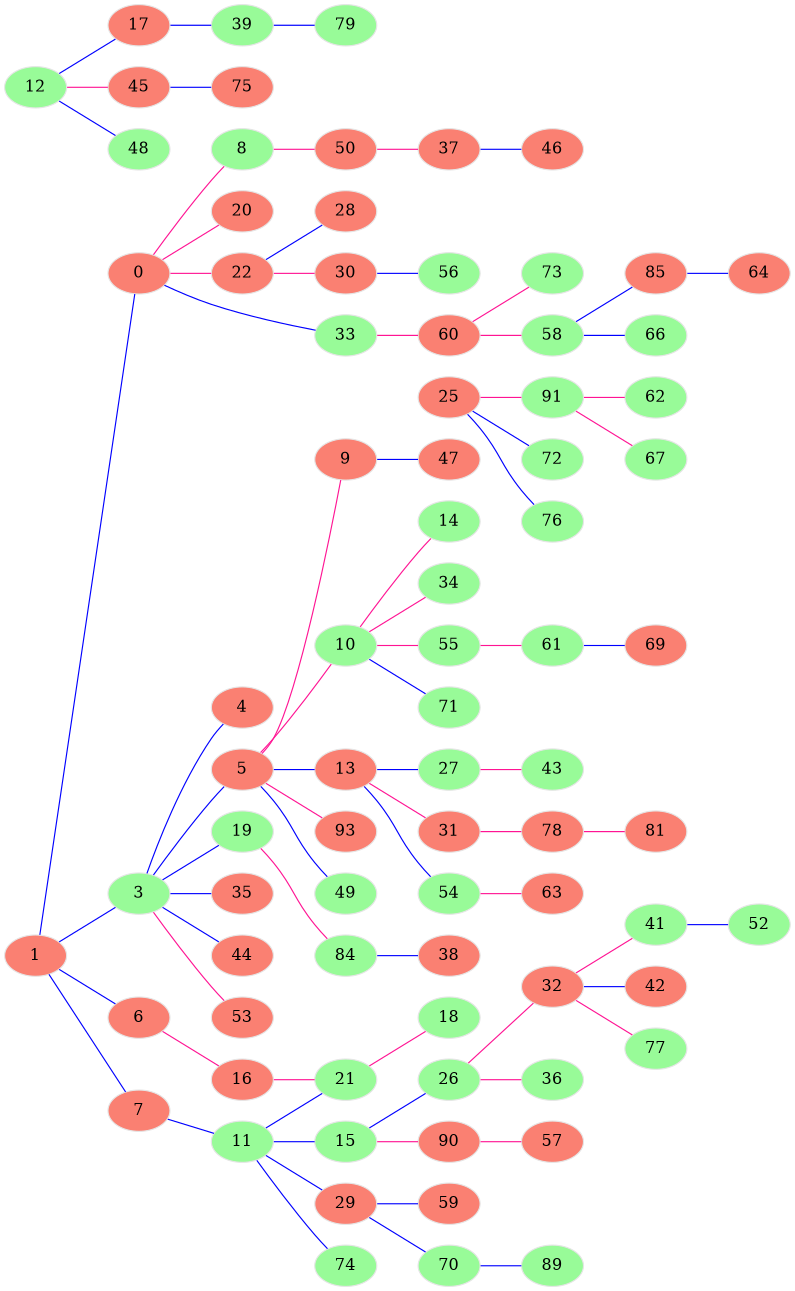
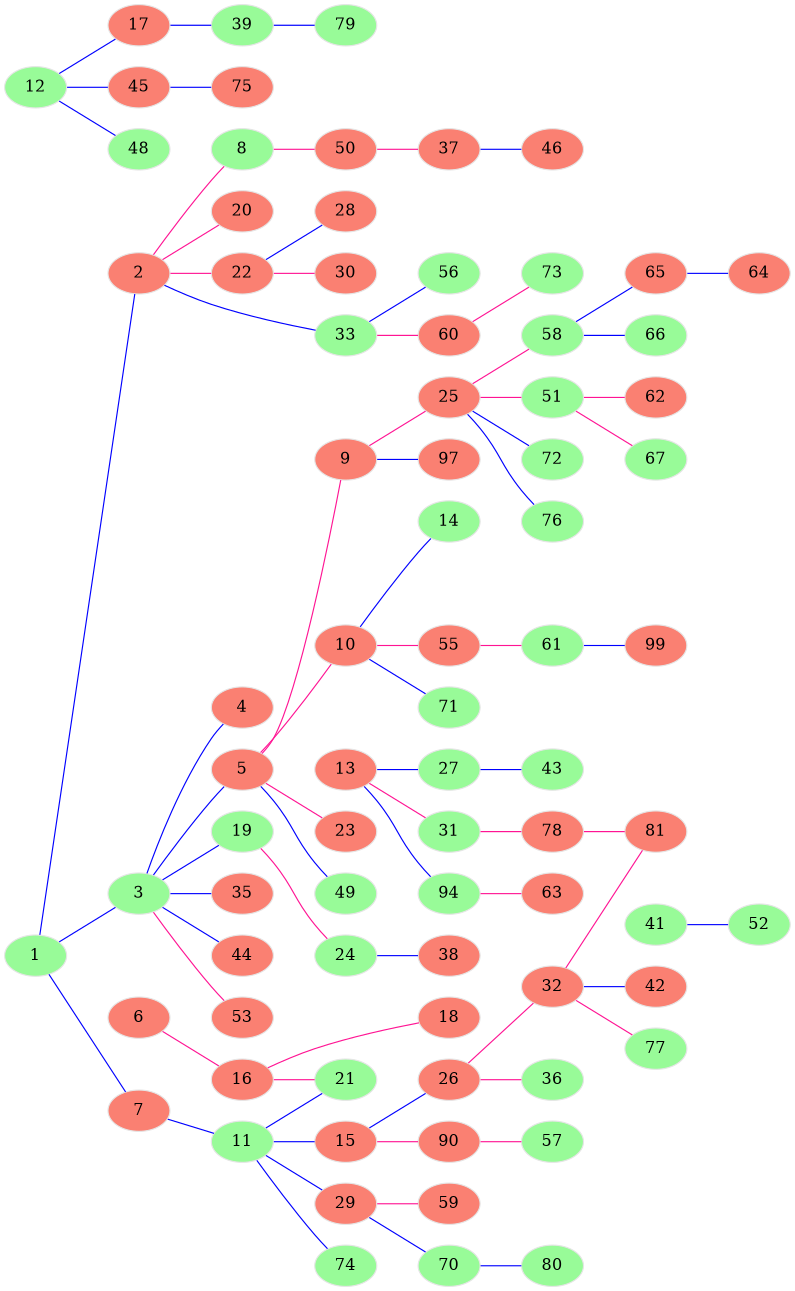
edge "12" -- "45": color deeppink -> blue
node "0": label "0" -> "2"
edge "30" -- "56": now "33" -- "56"
node "85": label "85" -> "65"
edge "60" -- "58": now "25" -- "58"
node "91": label "91" -> "51"
node "62": fillcolor palegreen -> salmon
edge "25" -- "9": added
node "47": label "47" -> "97"
edge "14" -- "10": color deeppink -> blue
node "34": removed
node "10": fillcolor palegreen -> salmon
node "55": fillcolor palegreen -> salmon
node "69": label "69" -> "99"
edge "5" -- "13": removed
edge "27" -- "43": color deeppink -> blue
node "93": label "93" -> "23"
node "31": fillcolor salmon -> palegreen
node "54": label "54" -> "94"
node "1": fillcolor salmon -> palegreen
node "84": label "84" -> "24"
edge "41" -- "32": now "81" -- "32"
edge "1" -- "6": removed
node "18": fillcolor palegreen -> salmon
edge "18" -- "21": now "18" -- "16"
node "26": fillcolor palegreen -> salmon
node "15": fillcolor palegreen -> salmon
node "57": fillcolor salmon -> palegreen
edge "29" -- "59": color blue -> deeppink
node "89": label "89" -> "80"
